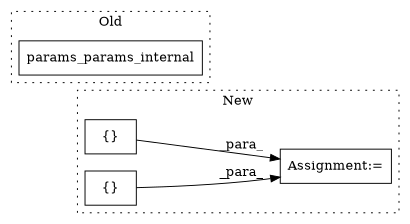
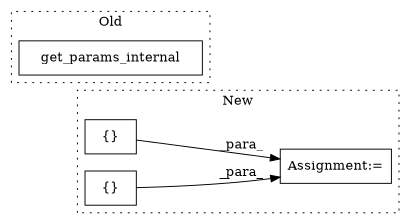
node "params_params_internal": label "params_params_internal" -> "get_params_internal"
